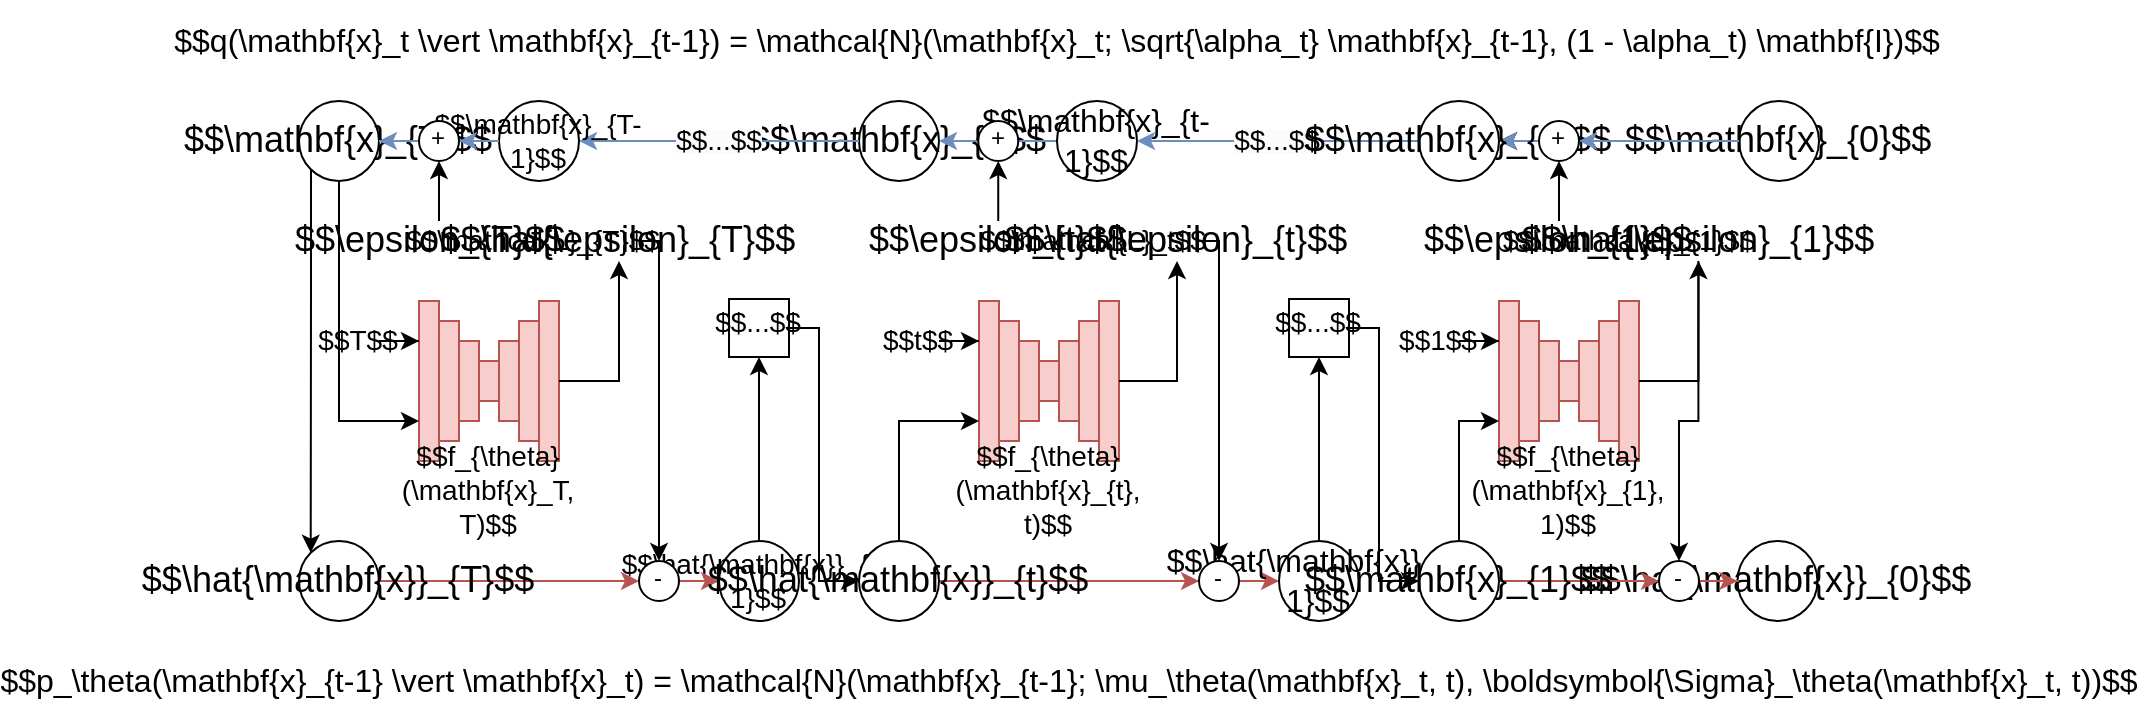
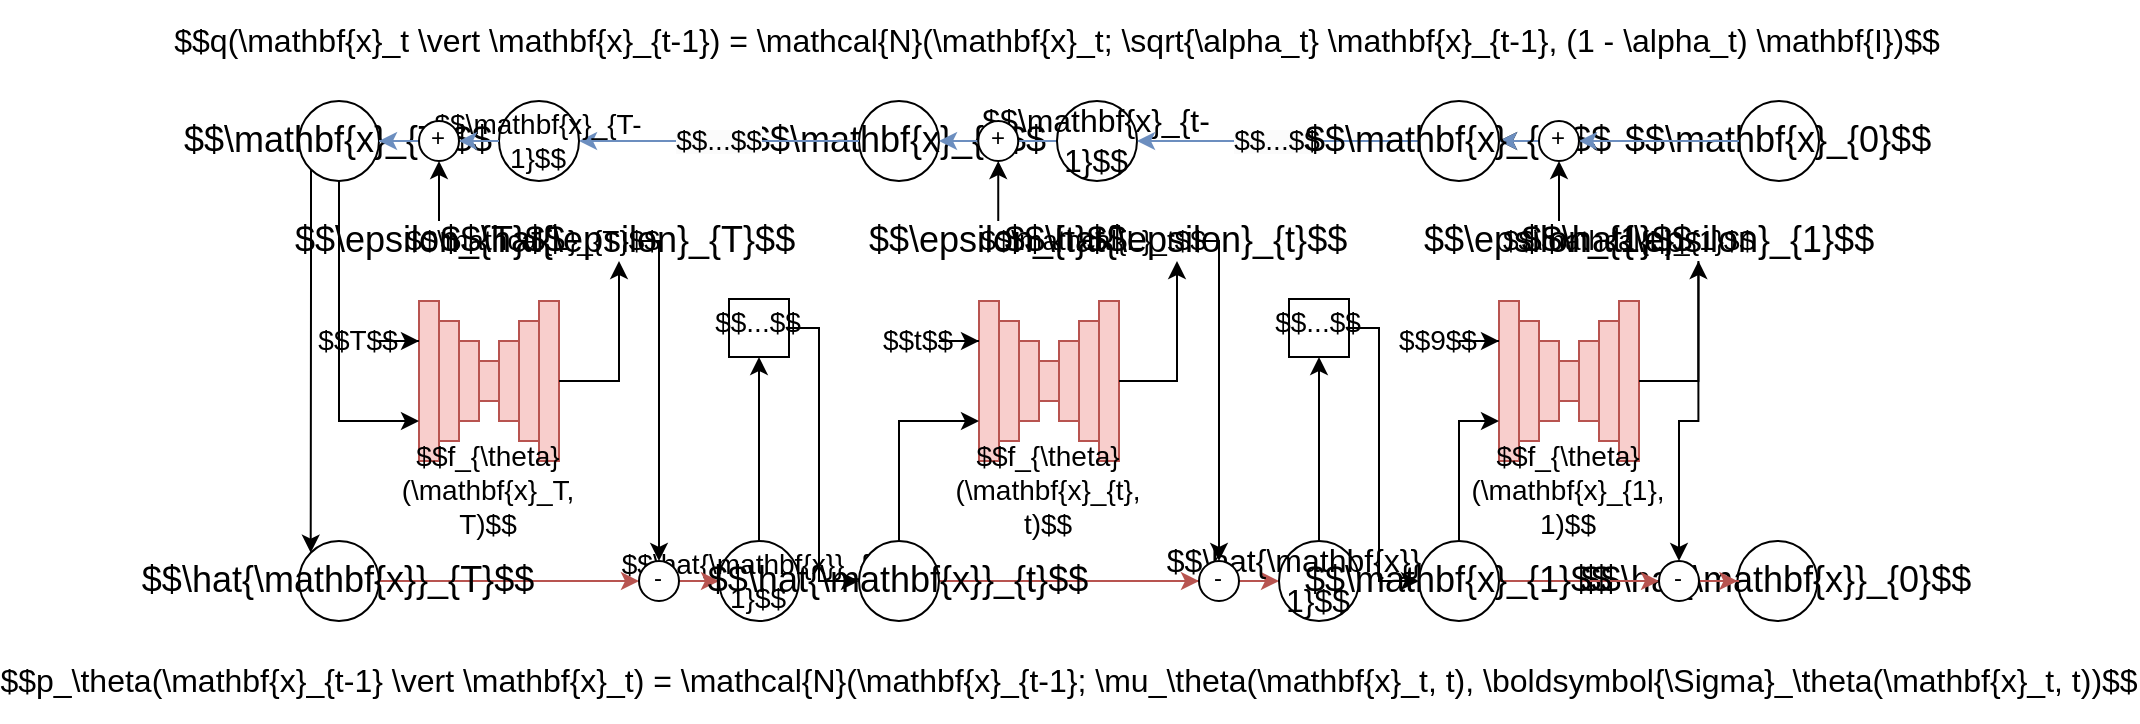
node "$$1$$": label "$$1$$" -> "$$9$$"
